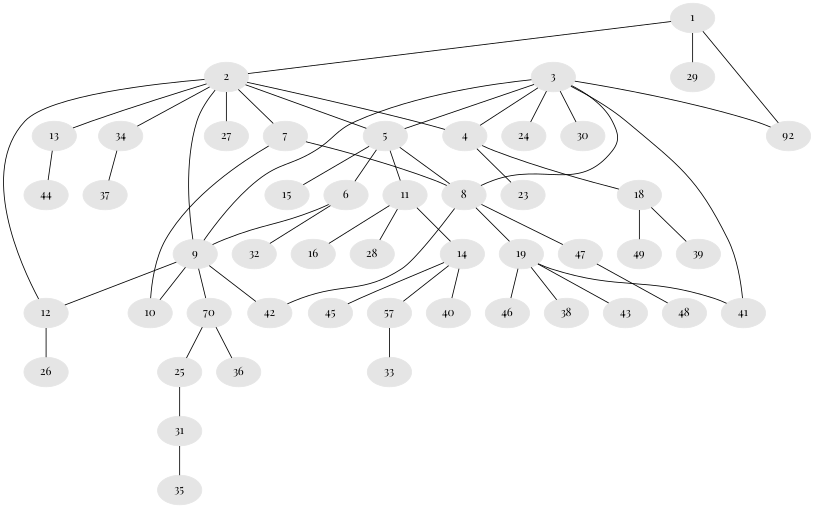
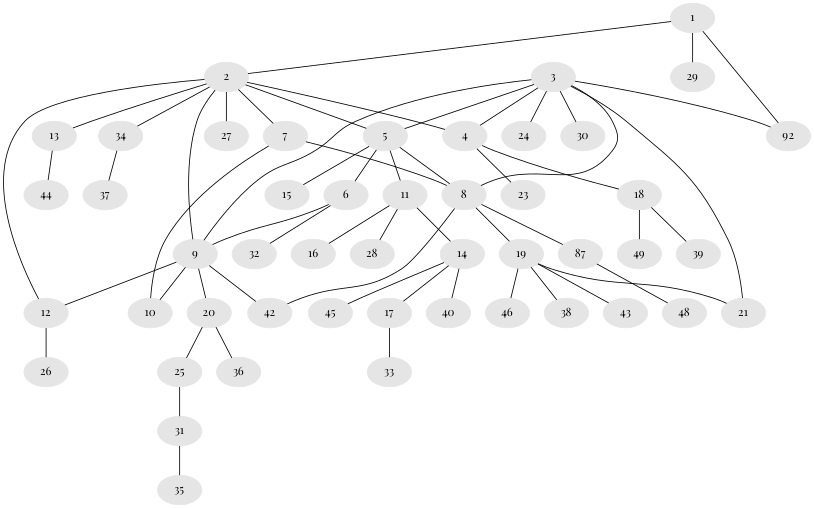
node "47": label "47" -> "87"
node "70": label "70" -> "20"
node "57": label "57" -> "17"
node "41": label "41" -> "21"
